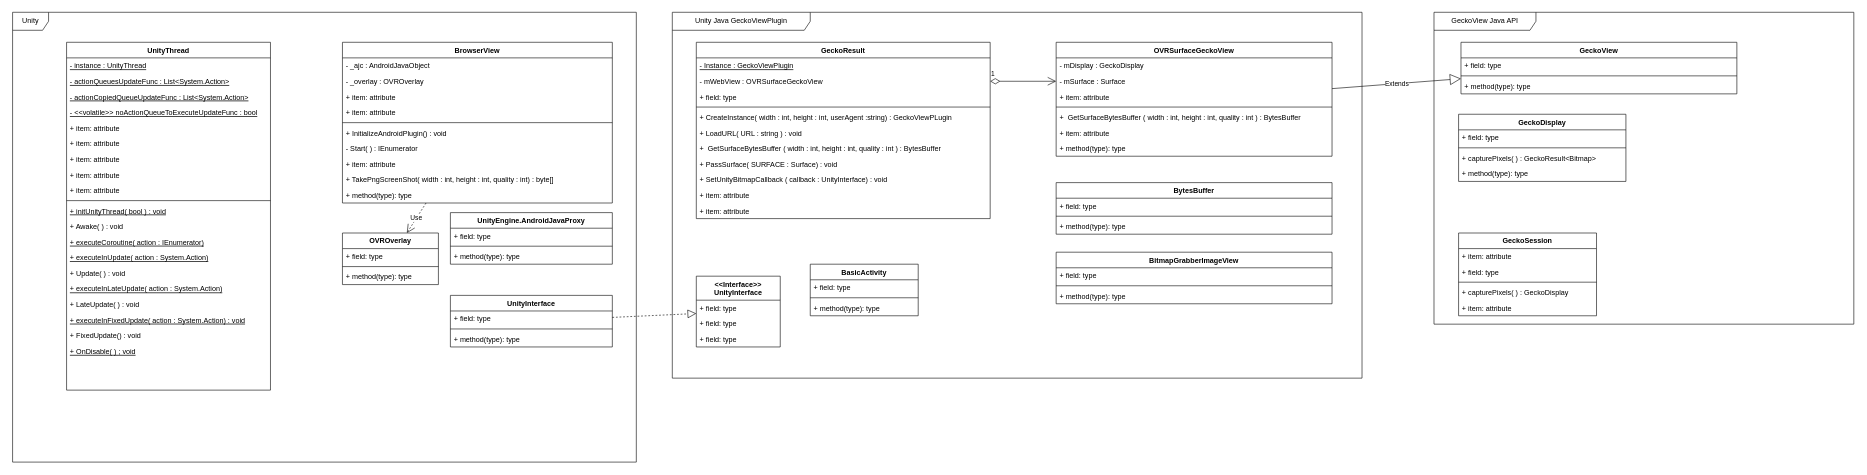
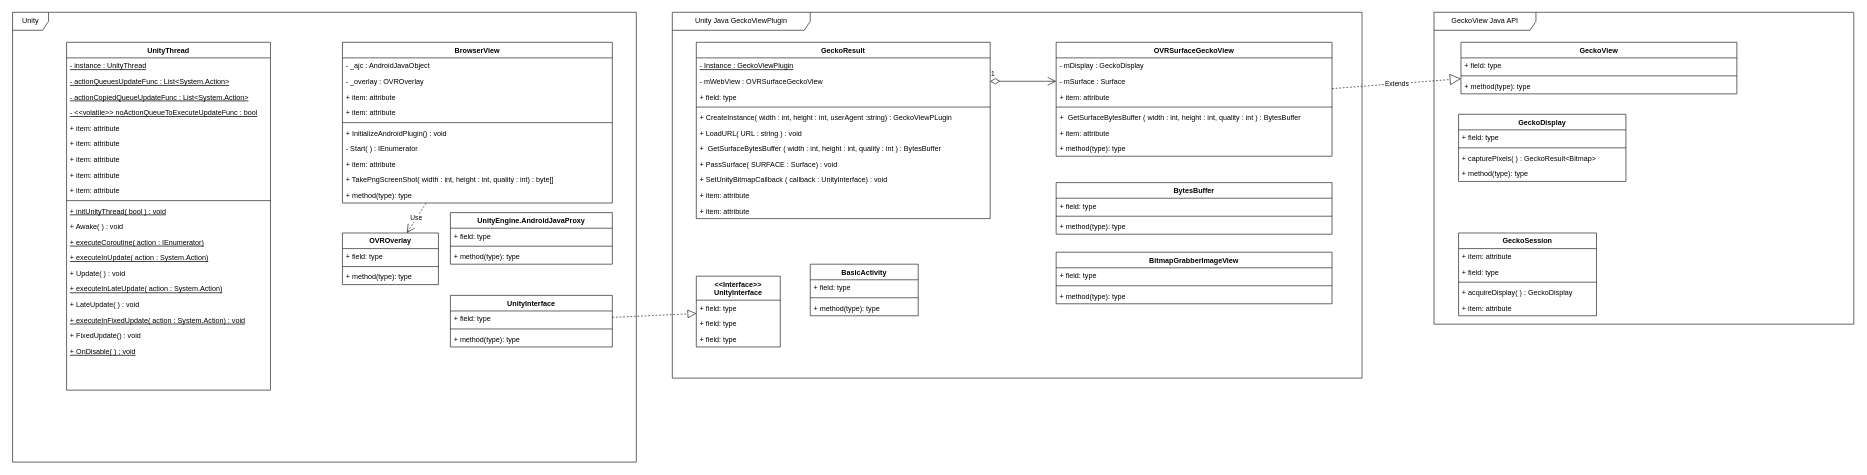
edge "OVRSurfaceGeckoView" -> "GeckoView": style solid -> dashed
node "+ capturePixels( ) : GeckoDisplay": label "+ capturePixels( ) : GeckoDisplay" -> "+ acquireDisplay( ) : GeckoDisplay"
